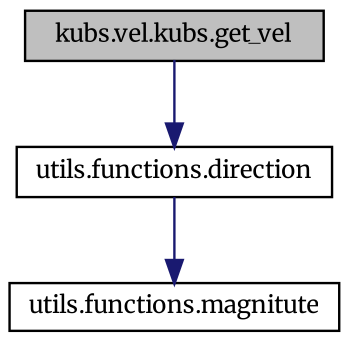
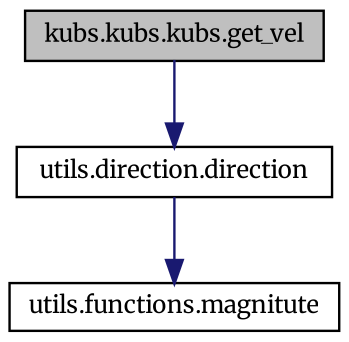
node "kubs.vel.kubs.get_vel": label "kubs.vel.kubs.get_vel" -> "kubs.kubs.kubs.get_vel"
node "utils.functions.direction": label "utils.functions.direction" -> "utils.direction.direction"
